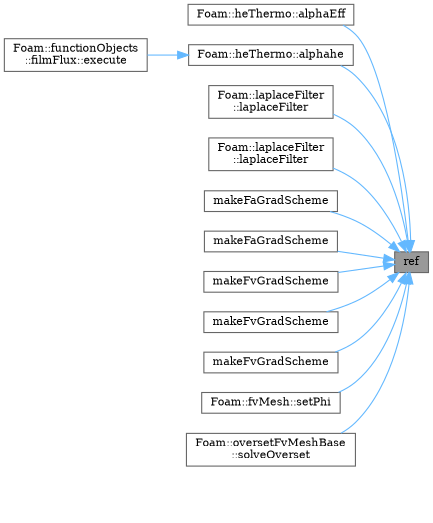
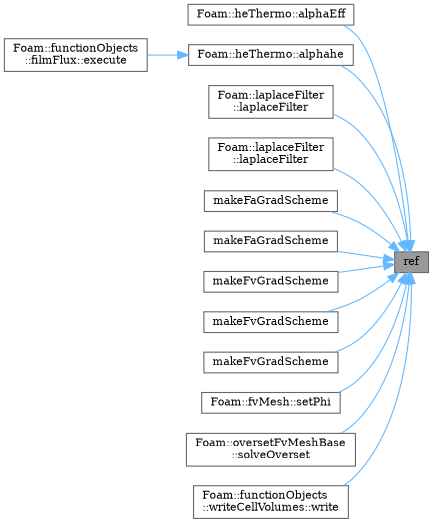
node "Foam::functionObjects ::writeCellVolumes::write": added
